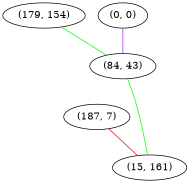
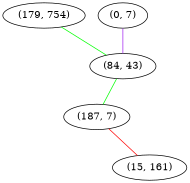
node "(179, 154)": label "(179, 154)" -> "(179, 754)"
node "(0, 0)": label "(0, 0)" -> "(0, 7)"
edge "(84, 43)" -- "(15, 161)": now "(84, 43)" -- "(187, 7)"
